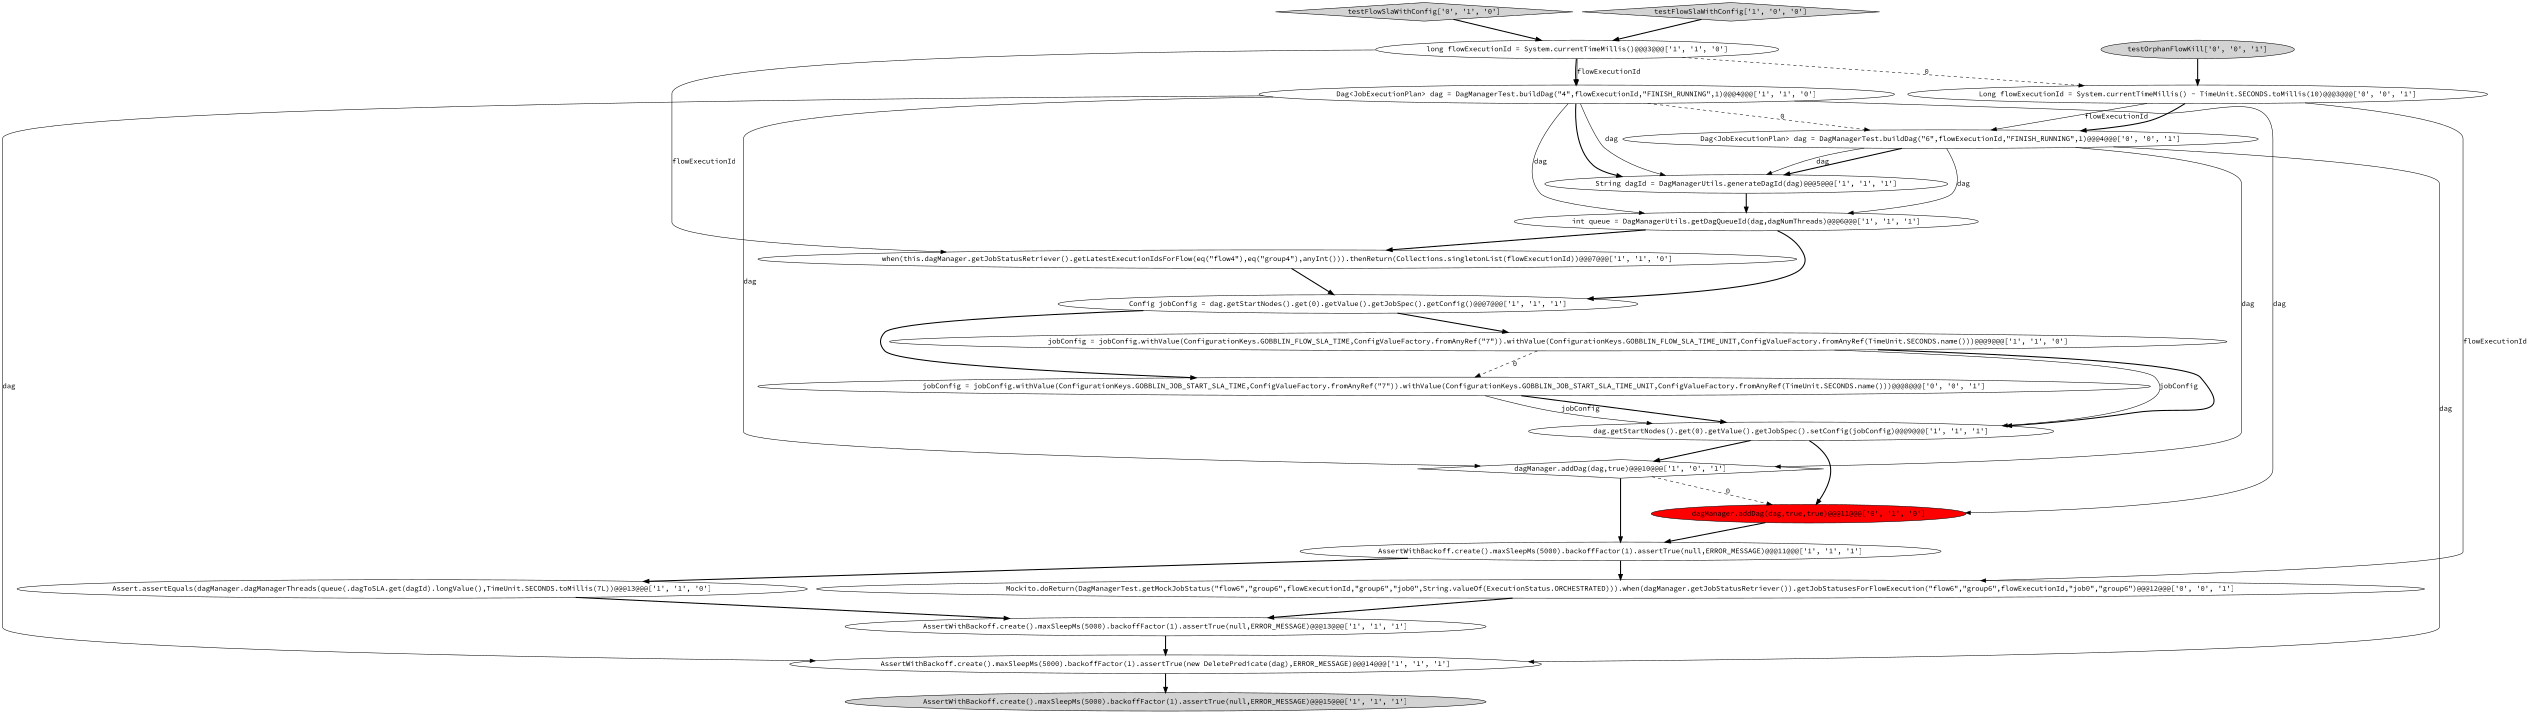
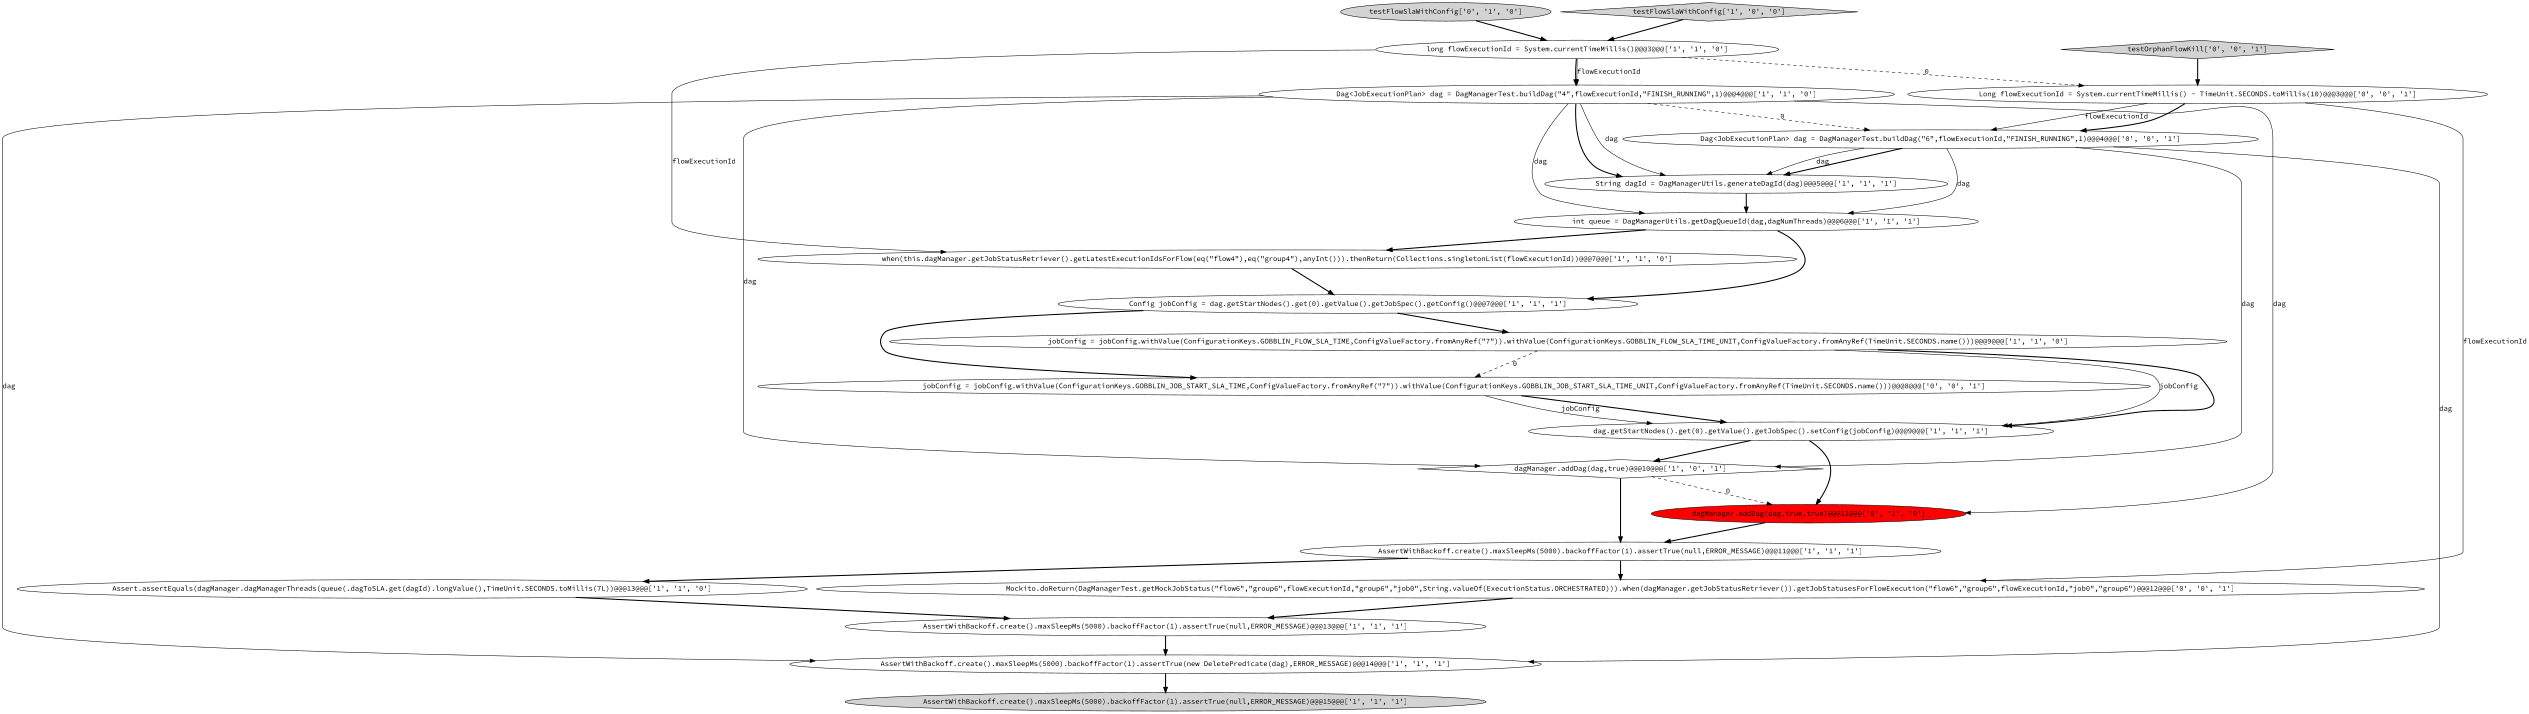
node "testFlowSlaWithConfig['0', '1', '0']": shape diamond -> ellipse
node "testOrphanFlowKill['0', '0', '1']": shape ellipse -> diamond
